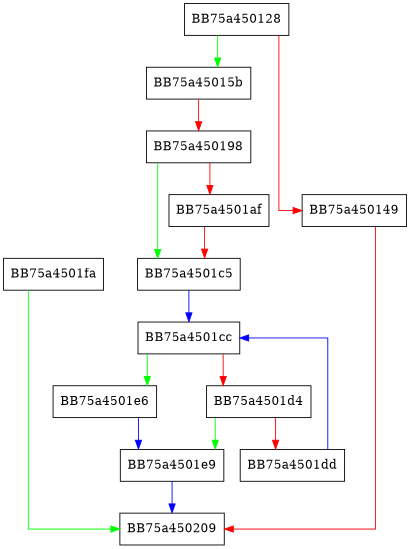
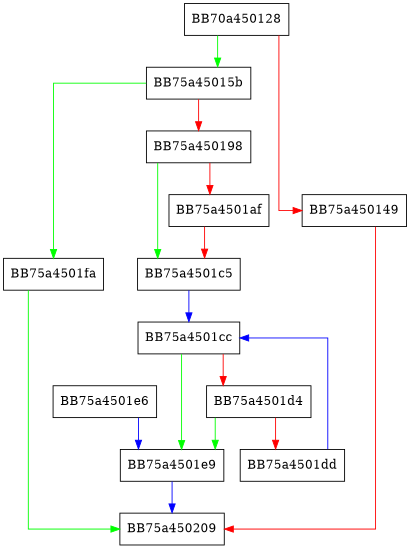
node "BB75a450128": label "BB75a450128" -> "BB70a450128"
edge "BB75a45015b" -> "BB75a4501fa": added
edge "BB75a4501cc" -> "BB75a4501e6": now "BB75a4501cc" -> "BB75a4501e9"
